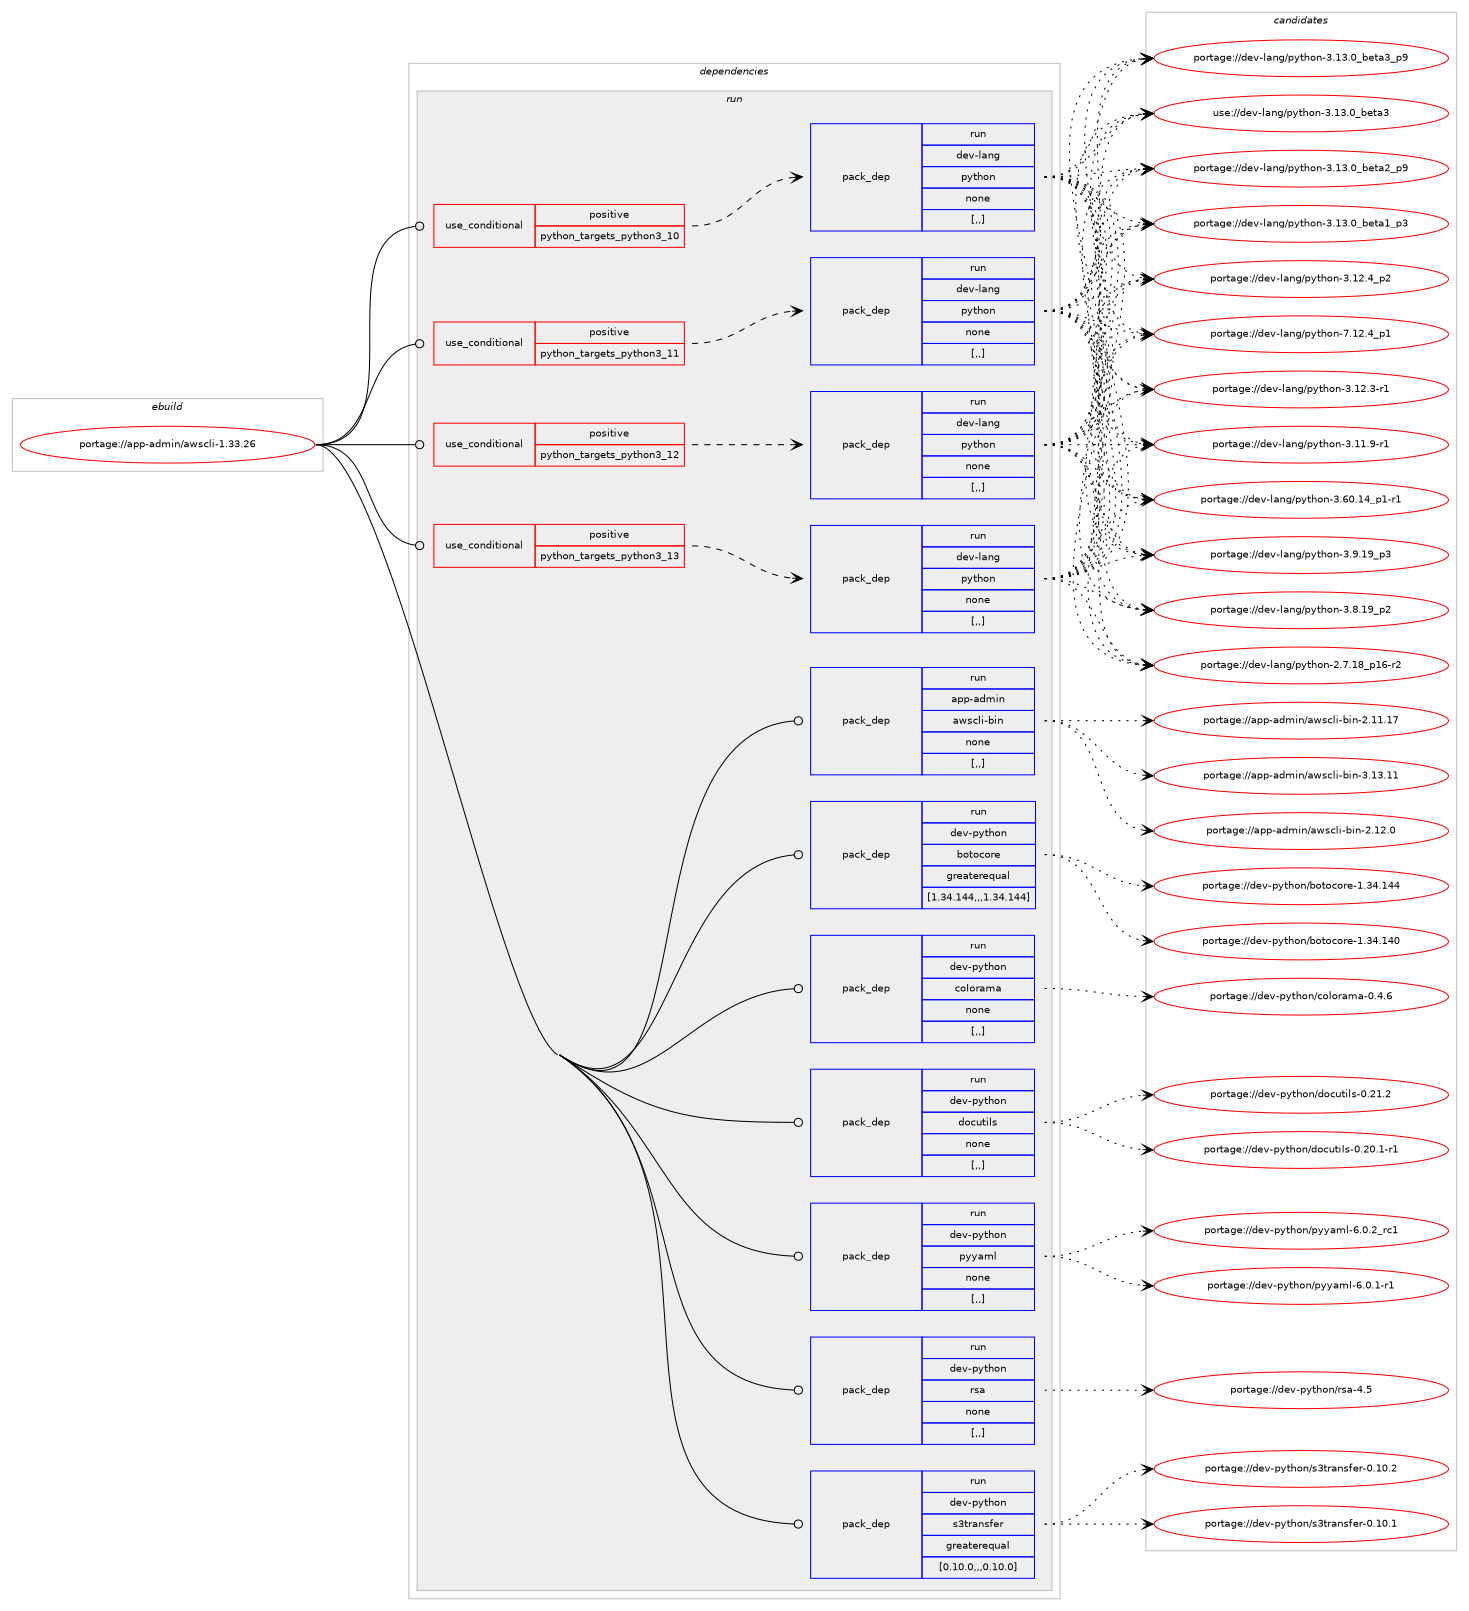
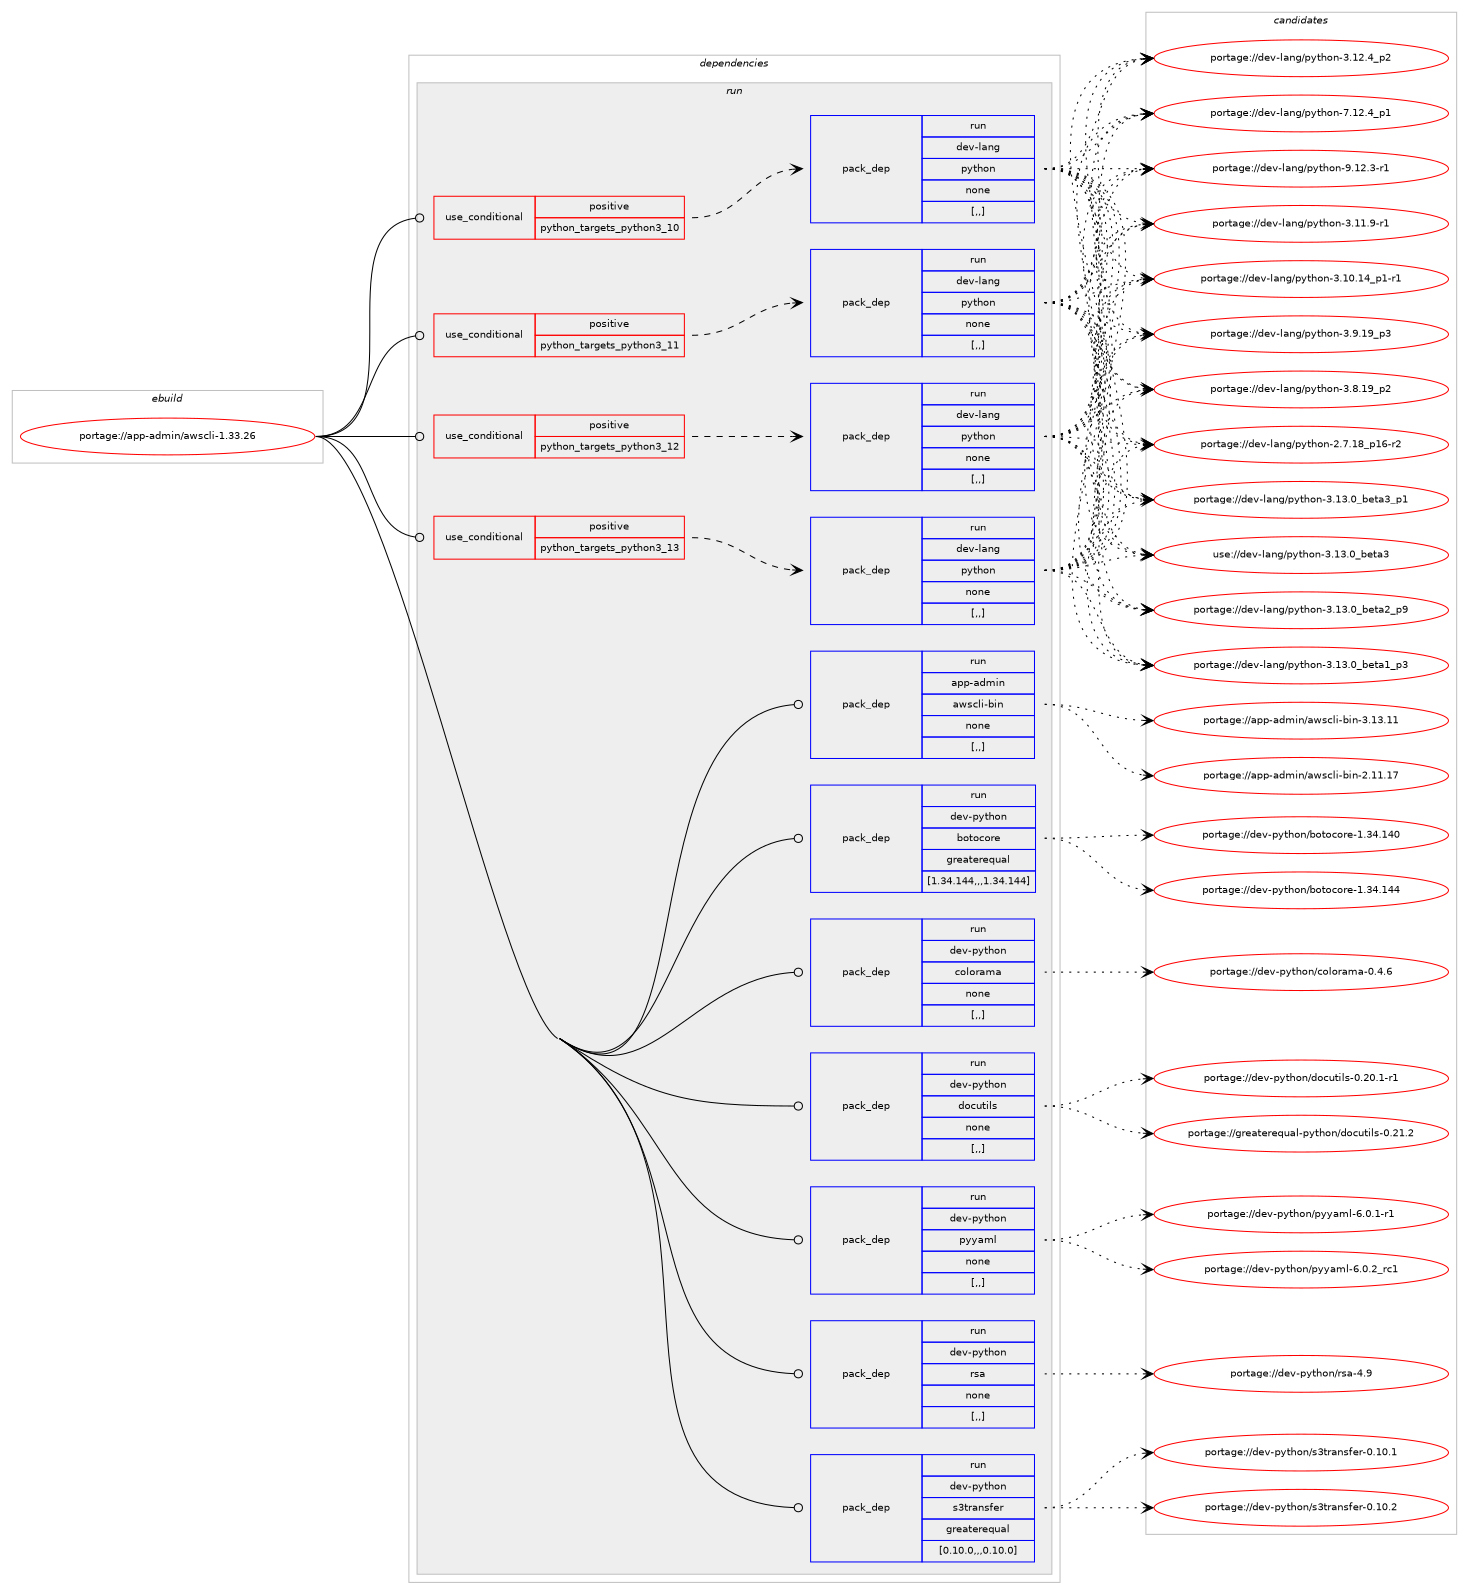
node "portage://dev-lang/python-3.13.0_beta3_p9": label "portage://dev-lang/python-3.13.0_beta3_p9" -> "portage://dev-lang/python-3.13.0_beta3_p1"
node "portage://dev-lang/python-3.12.3-r1": label "portage://dev-lang/python-3.12.3-r1" -> "portage://dev-lang/python-9.12.3-r1"
node "portage://dev-lang/python-3.60.14_p1-r1": label "portage://dev-lang/python-3.60.14_p1-r1" -> "portage://dev-lang/python-3.10.14_p1-r1"
node "portage://app-admin/awscli-bin-2.12.0": removed
node "portage://dev-python/docutils-0.21.2": label "portage://dev-python/docutils-0.21.2" -> "portage://greaterequal-python/docutils-0.21.2"
node "portage://dev-python/rsa-4.5": label "portage://dev-python/rsa-4.5" -> "portage://dev-python/rsa-4.9"
